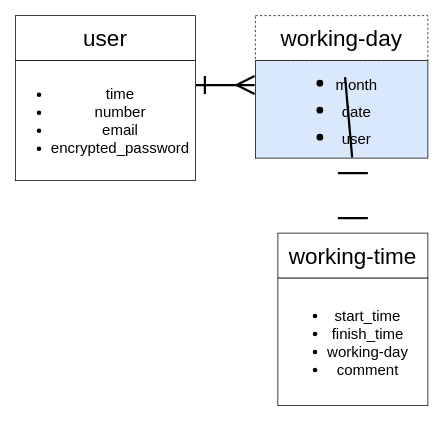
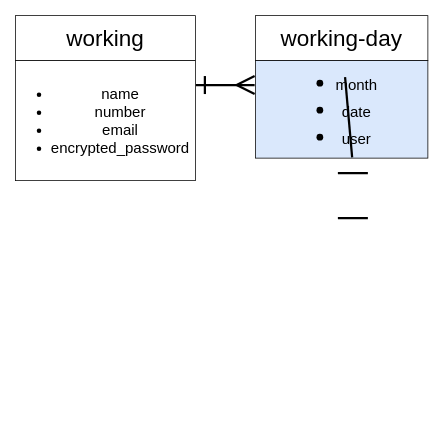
node "user": label "user" -> "working"
node "working-day": style dashed -> solid
node "time number email encrypted_password": label "time number email encrypted_password" -> "name number email encrypted_password"
node "working-time": removed
node "start_time finish_time working-day comment": removed
